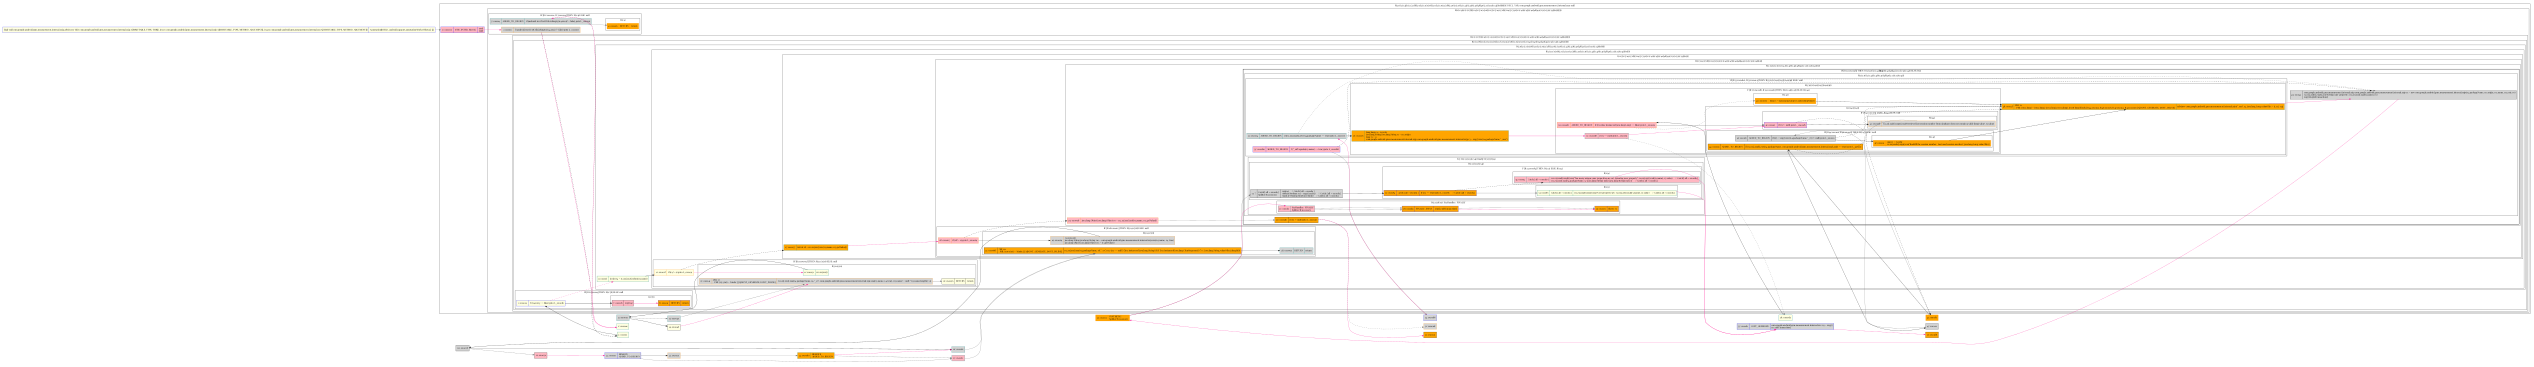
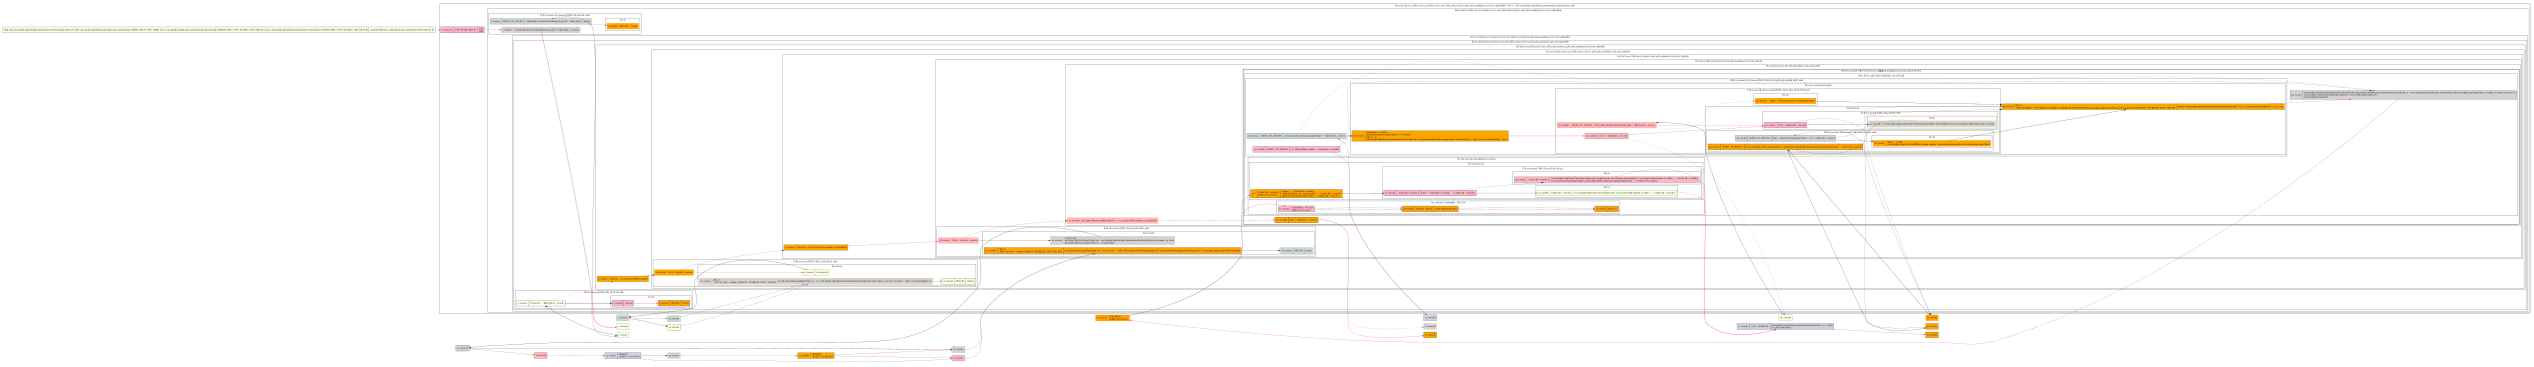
edge "39: 0x00de" -> "41: 0x00e9": color black -> deeppink
node "52: 0x0184": fillcolor orange -> lightpink
node "51: ?": fillcolor lightgrey -> orange
node "10: 0x002f": fillcolor lightyellow -> orange
node "9: 0x001f": fillcolor lightyellow -> orange
node "45: 0x010c": fillcolor lightgrey -> orange
